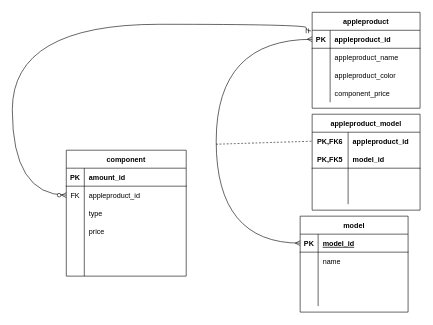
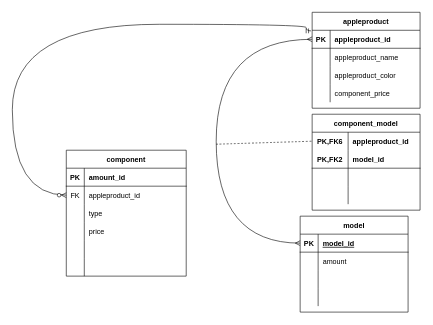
node "appleproduct_model": label "appleproduct_model" -> "component_model"
node "PK,FK5": label "PK,FK5" -> "PK,FK2"
node "name": label "name" -> "amount"
